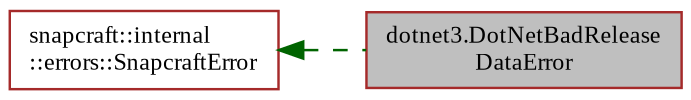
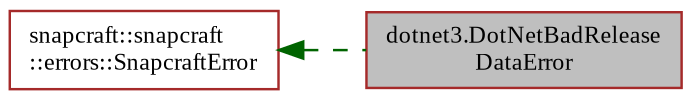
node "snapcraft::internal ::errors::SnapcraftError": label "snapcraft::internal ::errors::SnapcraftError" -> "snapcraft::snapcraft ::errors::SnapcraftError"
